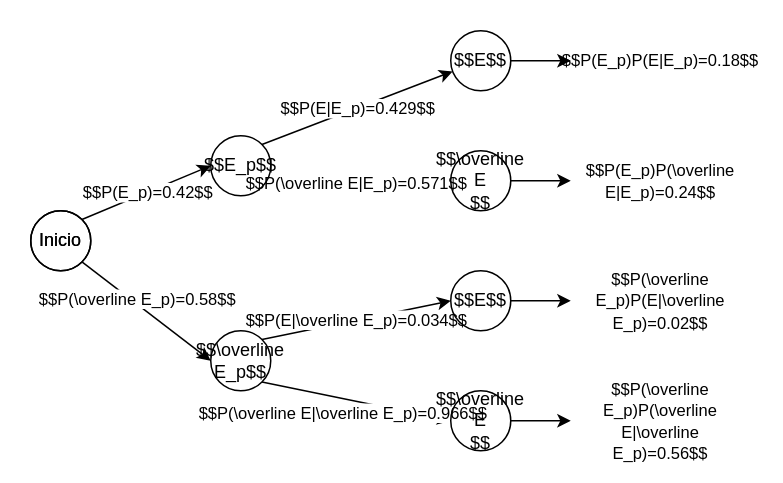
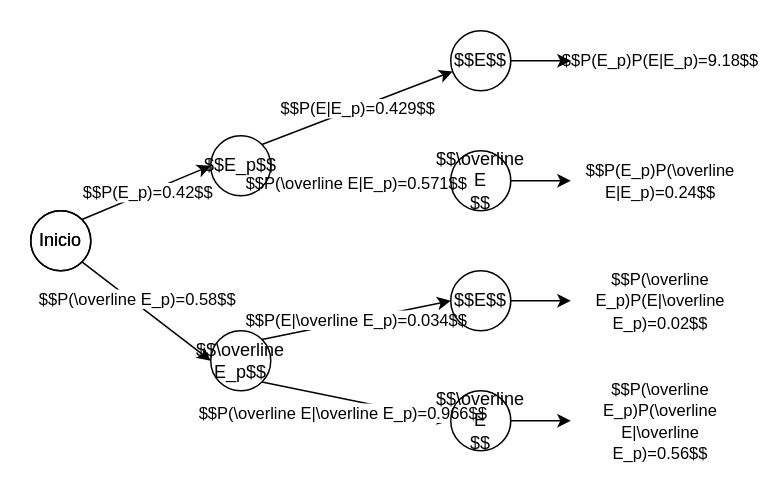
node "$$P(E_p)P(E|E_p)=0.18$$": label "$$P(E_p)P(E|E_p)=0.18$$" -> "$$P(E_p)P(E|E_p)=9.18$$"
